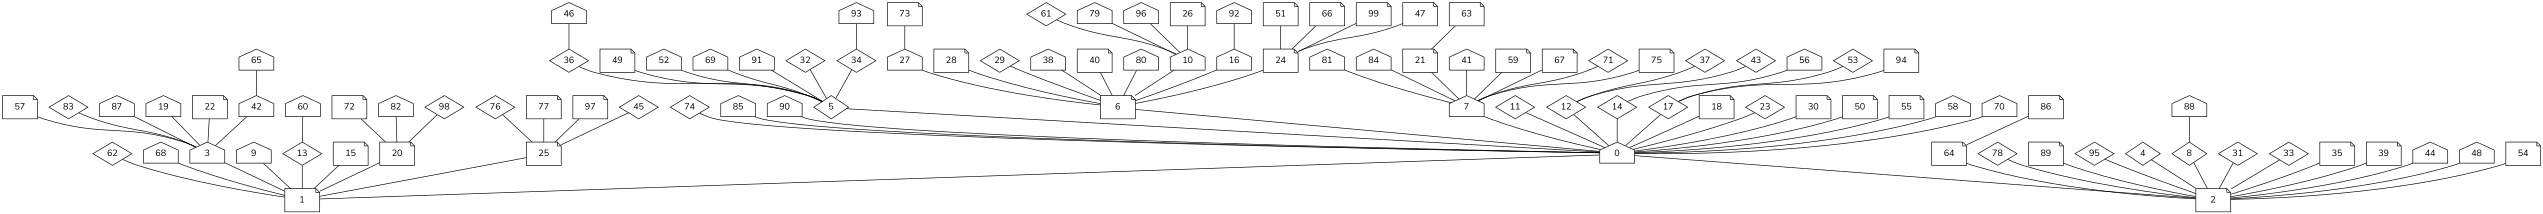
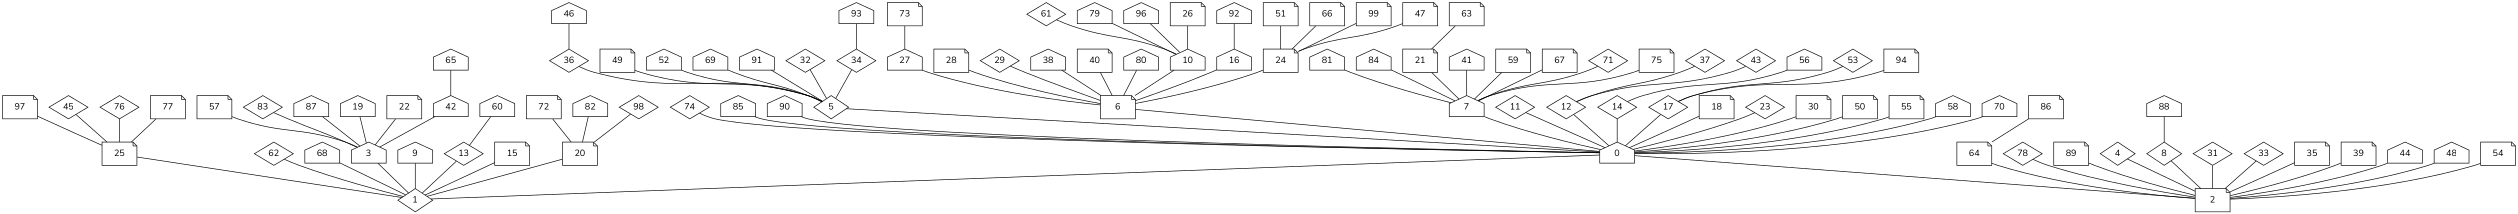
node "95": removed
node "1": shape note -> diamond
